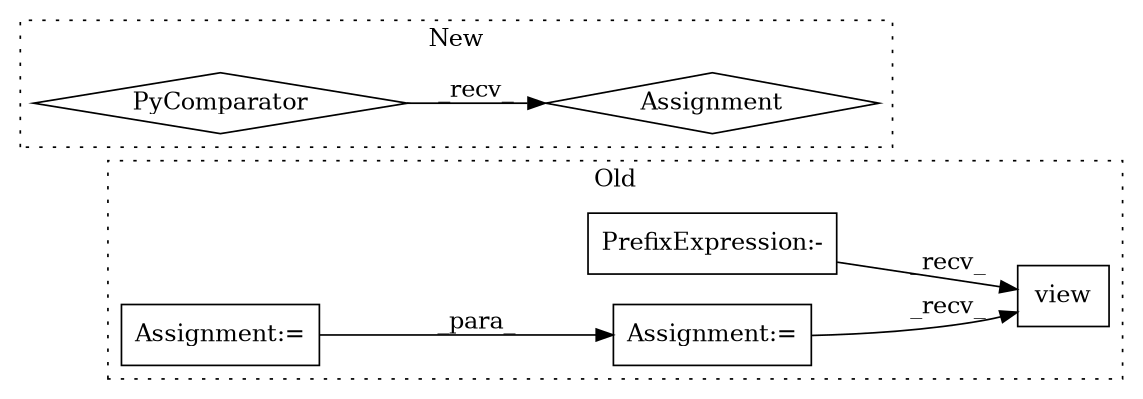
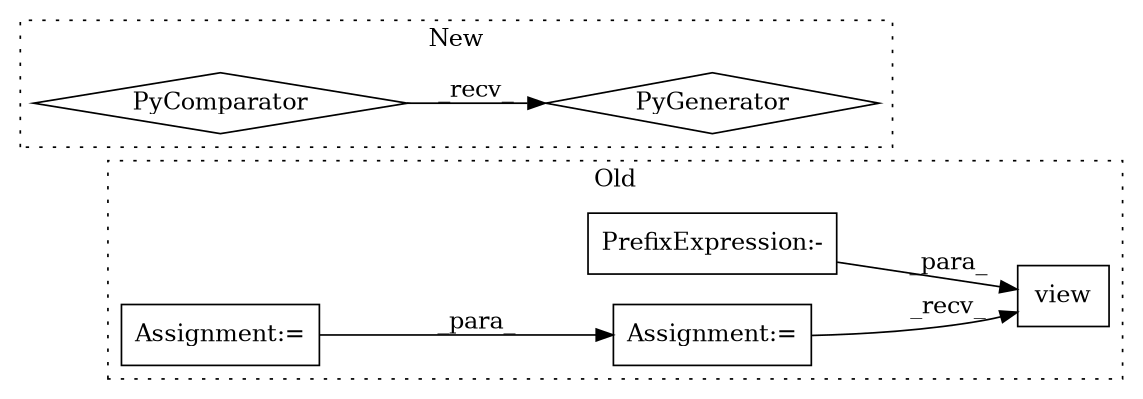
node "Assignment": label "Assignment" -> "PyGenerator"
edge "PrefixExpression:-" -> "view": label "_recv_" -> "_para_"
